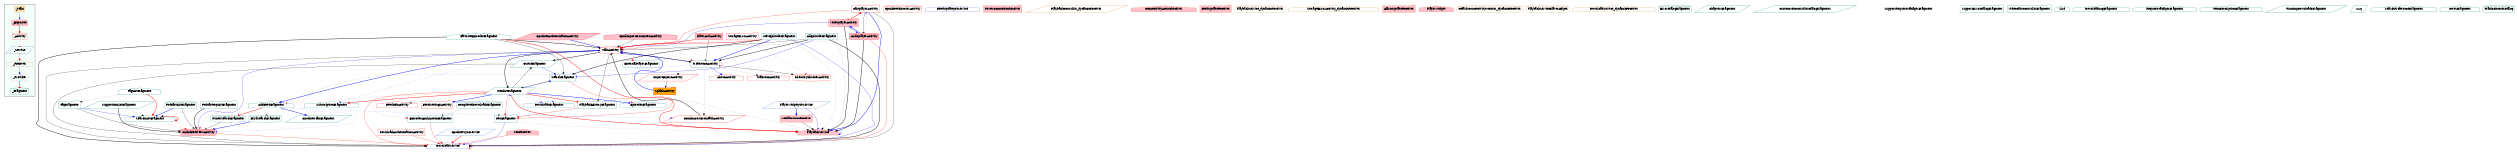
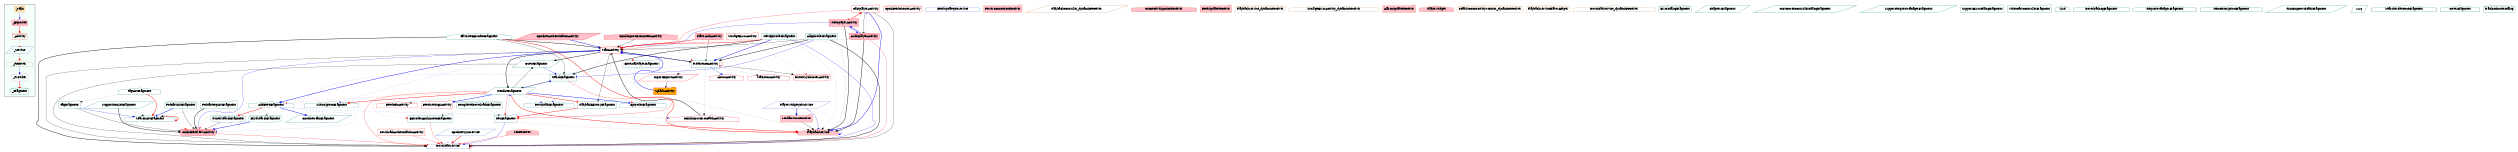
node "SupportRequestManagerFragment": color mintcream -> teal
edge "PlaybackHistoryFragment" -> "ItemFragment": style solid -> bold
node "OpmlImportFromPathActivity": shape parallelogram -> house
